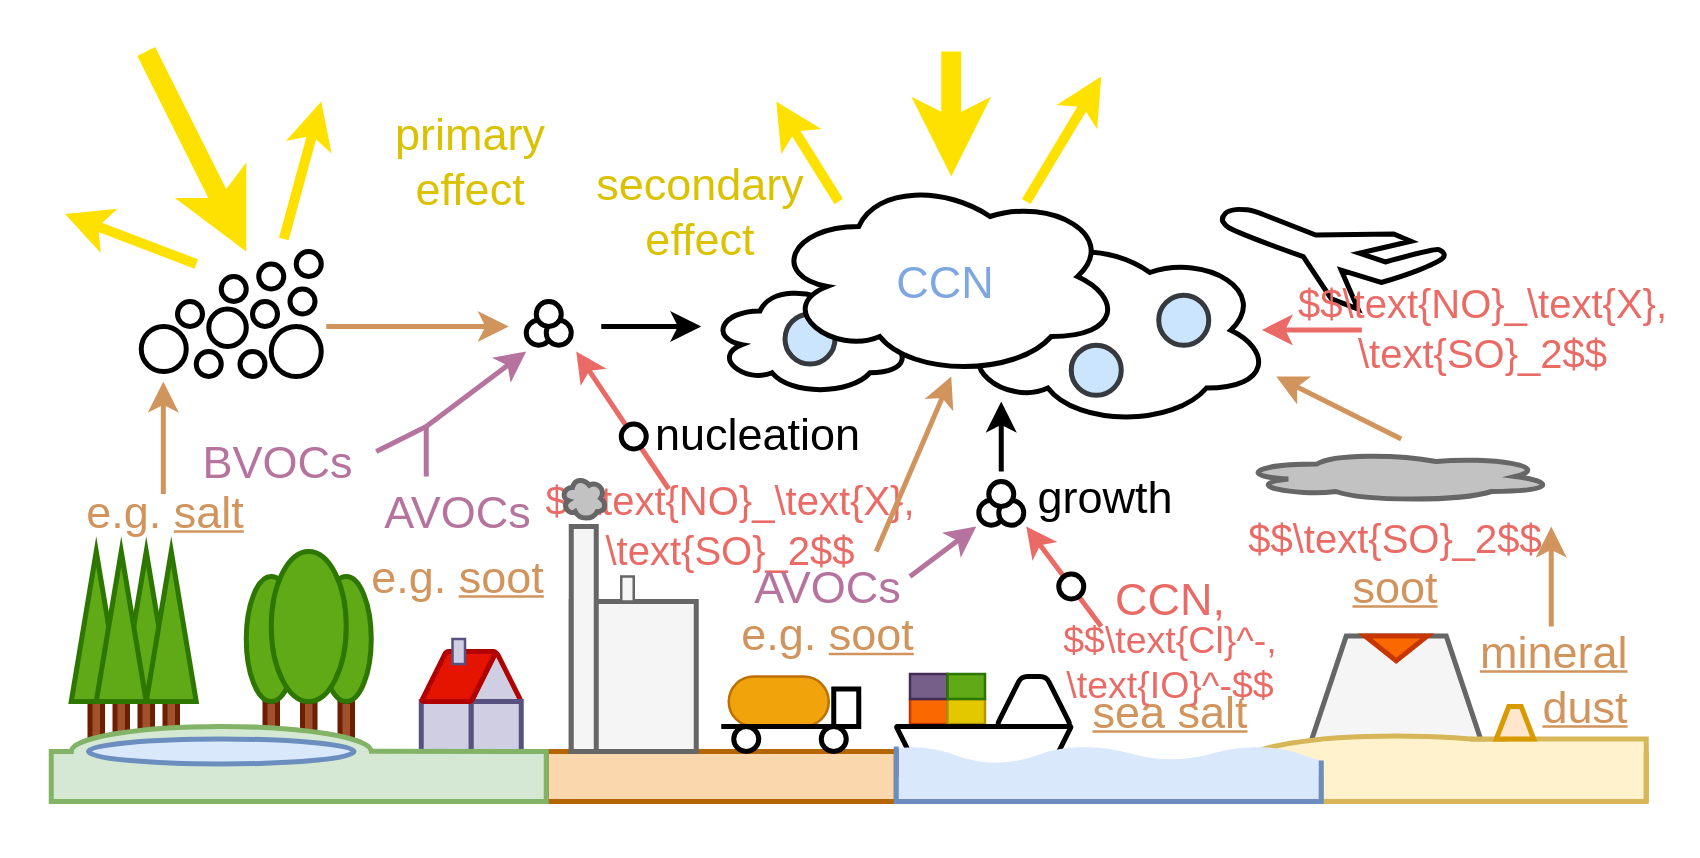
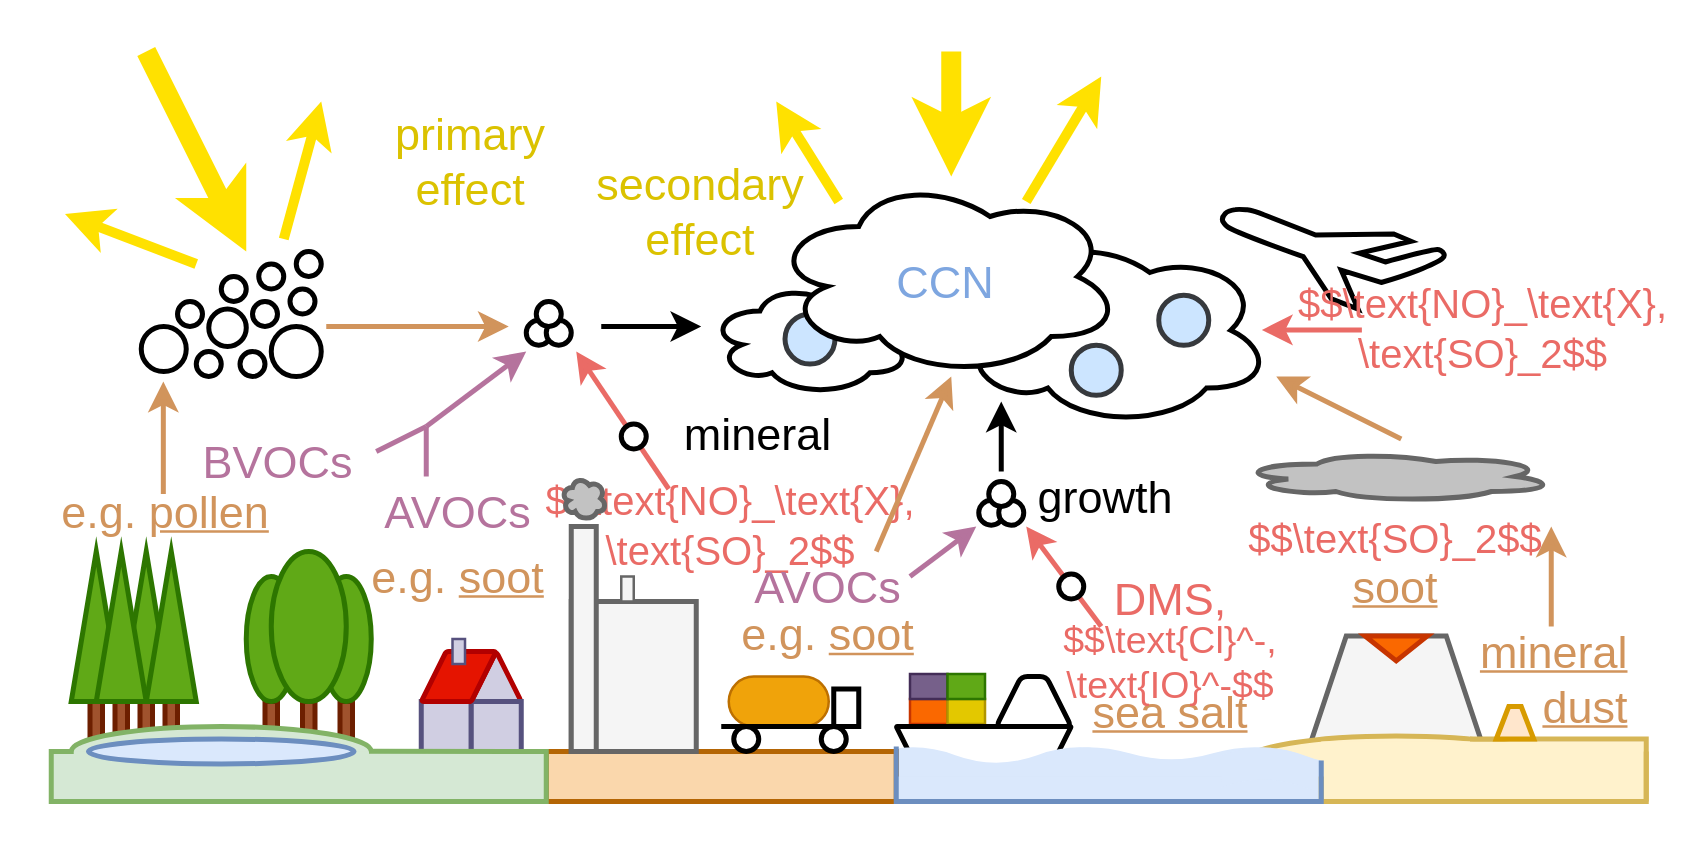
node "nucleation": label "nucleation" -> "mineral"
node "e.g. salt": label "e.g. salt" -> "e.g. pollen"
node "CCN,": label "CCN," -> "DMS,"
